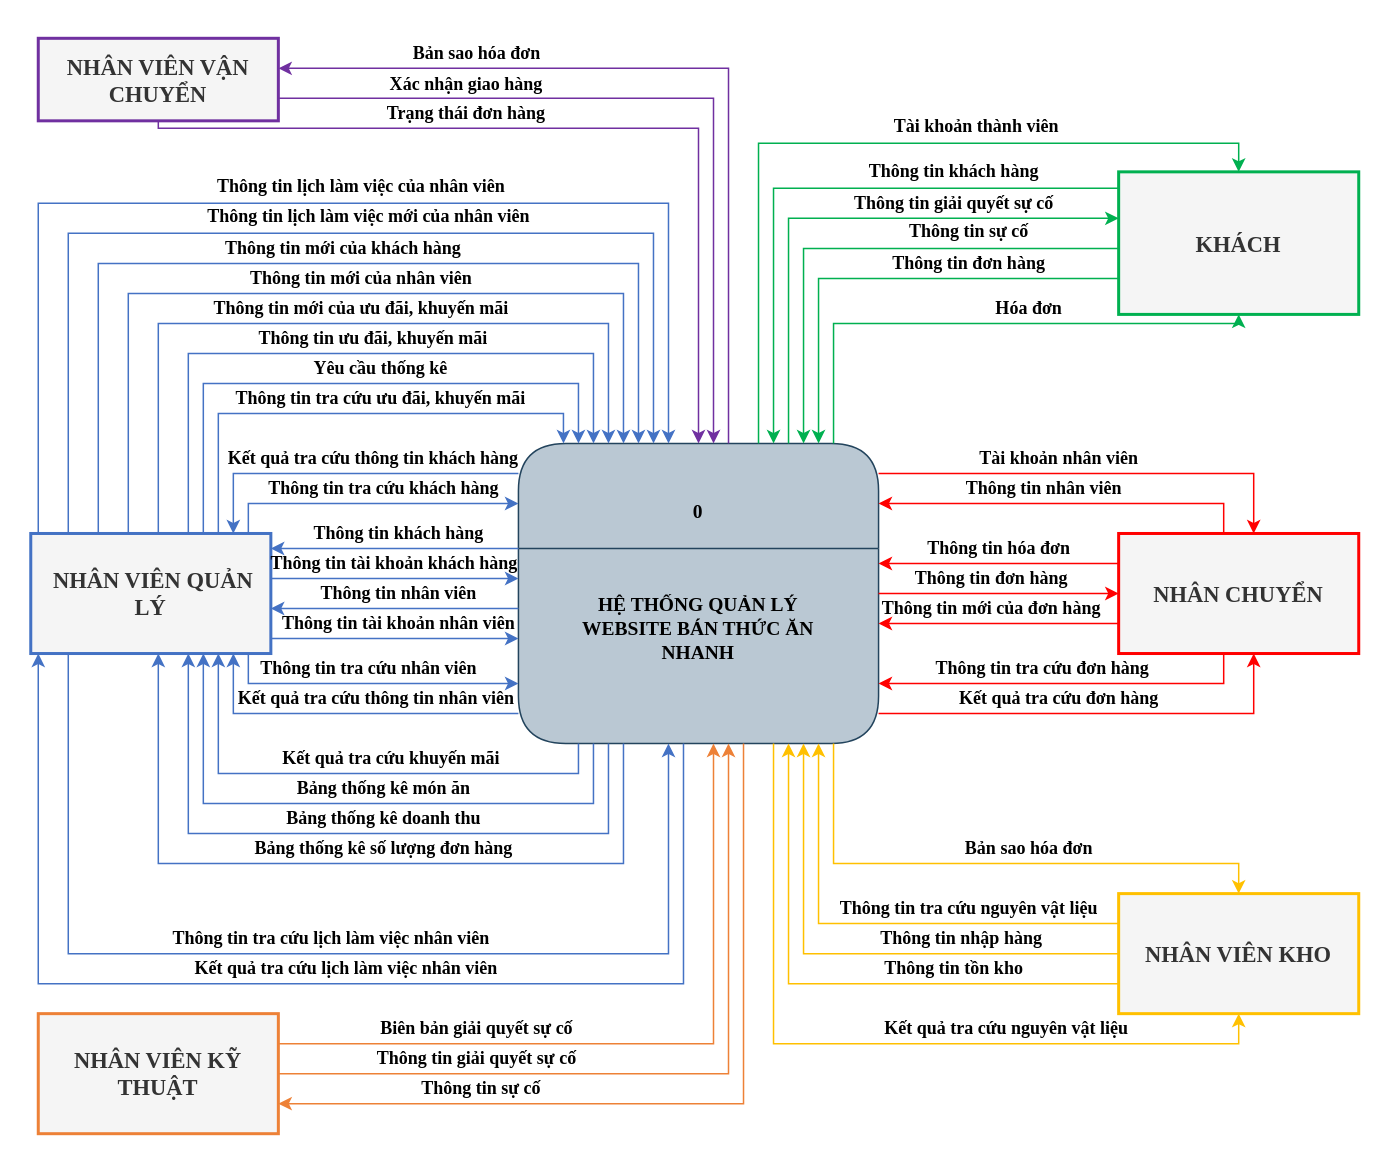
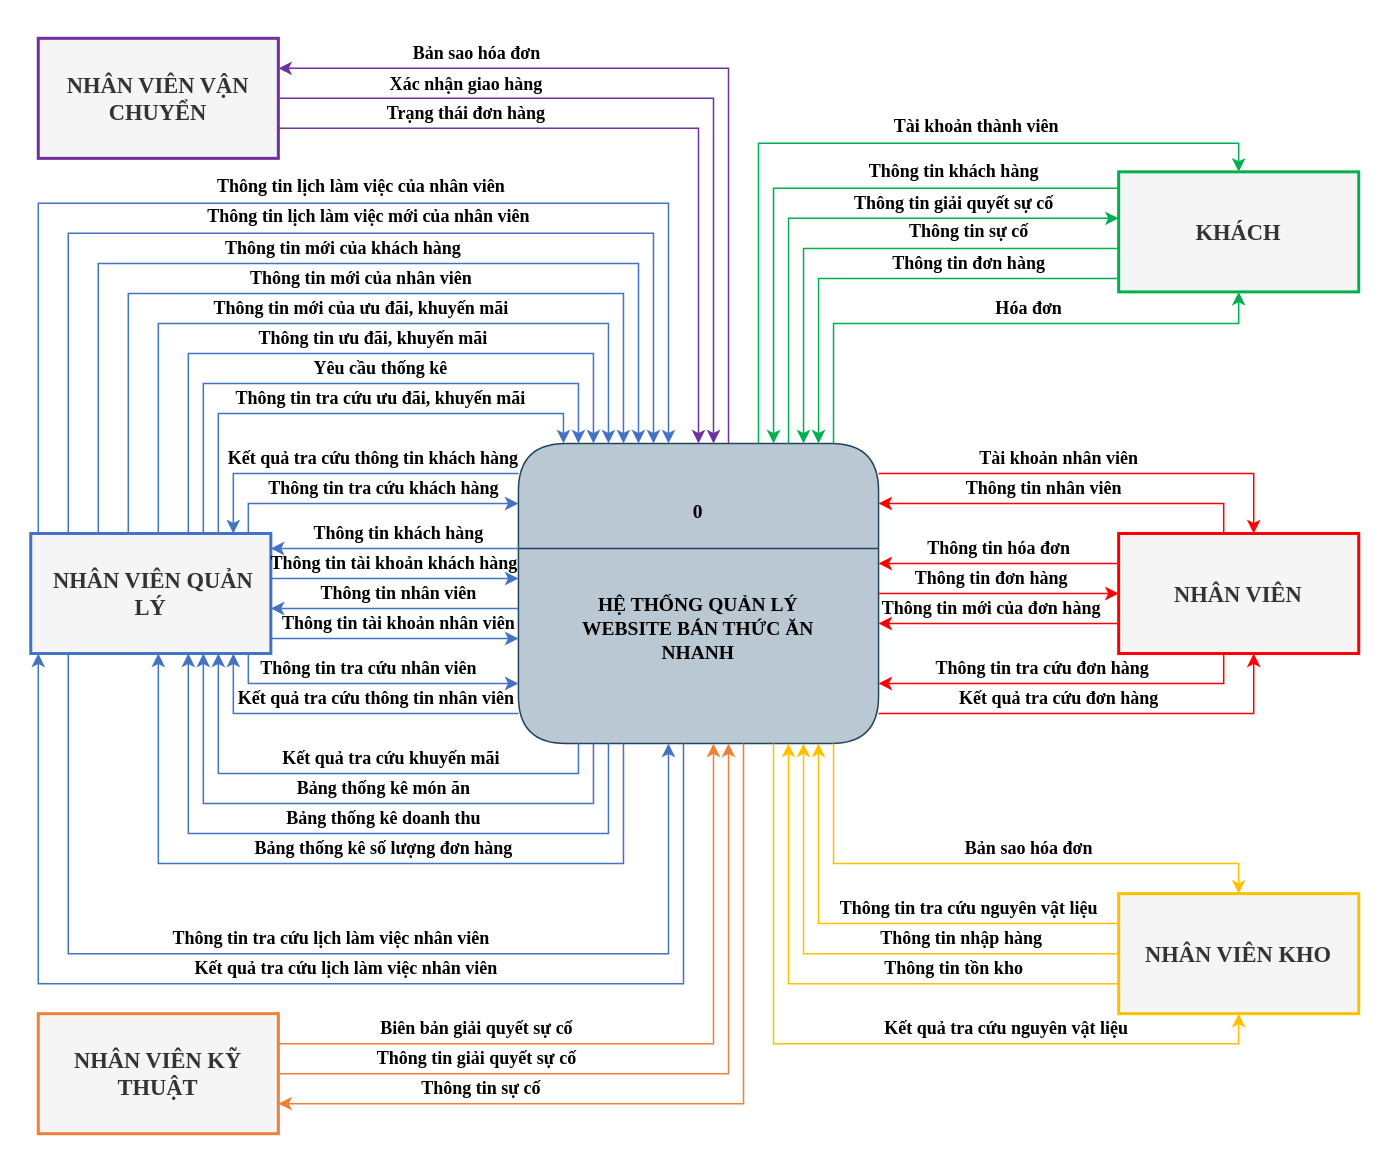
node "NHÂN VIÊN VẬN CHUYỂN": size 240x83 -> 240x120
node "KHÁCH": size 240x143 -> 240x120
node "NHÂN CHUYỂN": label "NHÂN CHUYỂN" -> "NHÂN VIÊN"
